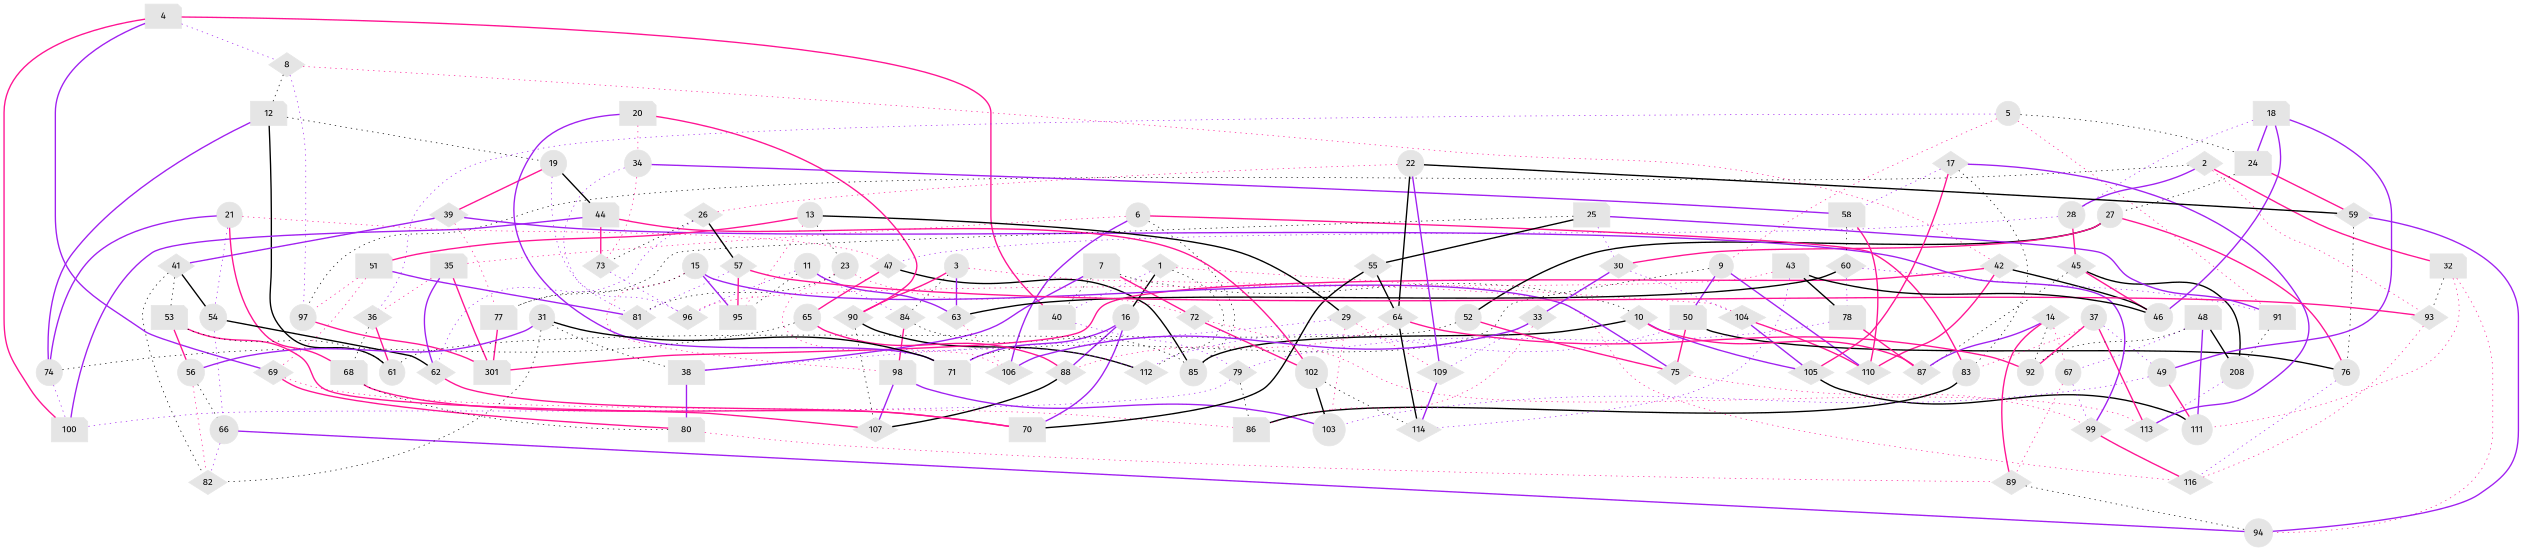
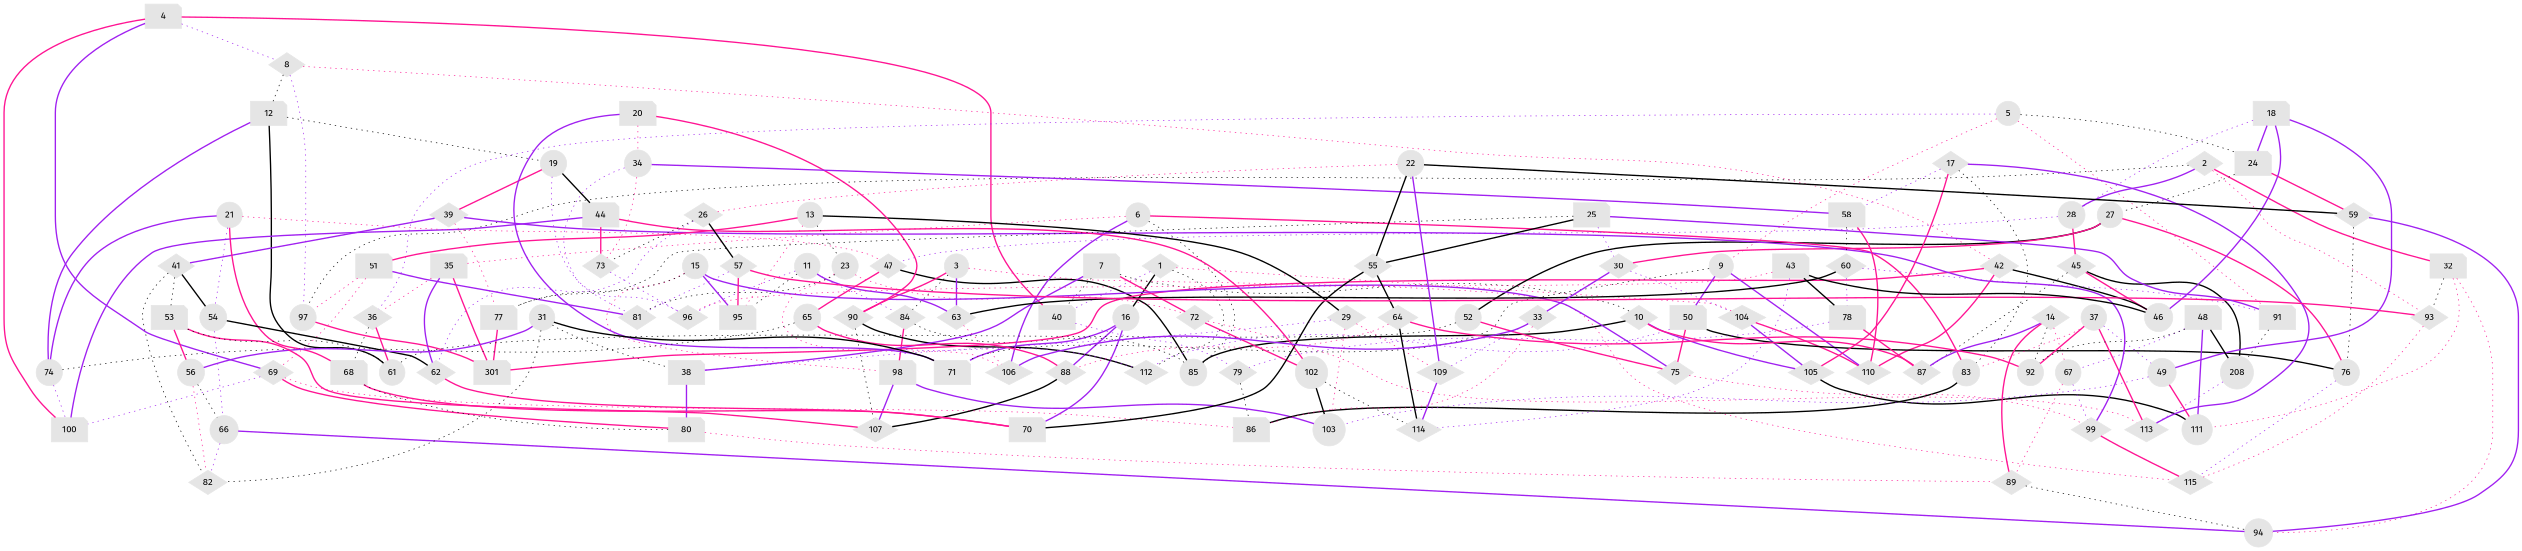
edge "22" -- "64": now "22" -- "55"
edge "79" -- "100": now "69" -- "100"
node "116": label "116" -> "115"
